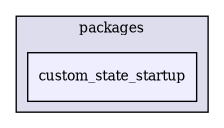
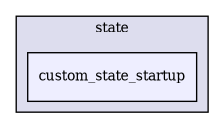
cluster "packages": label "packages" -> "state"
